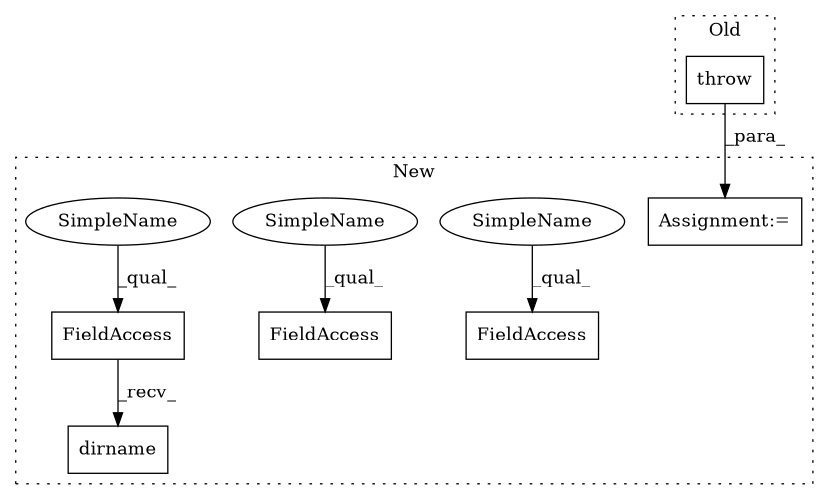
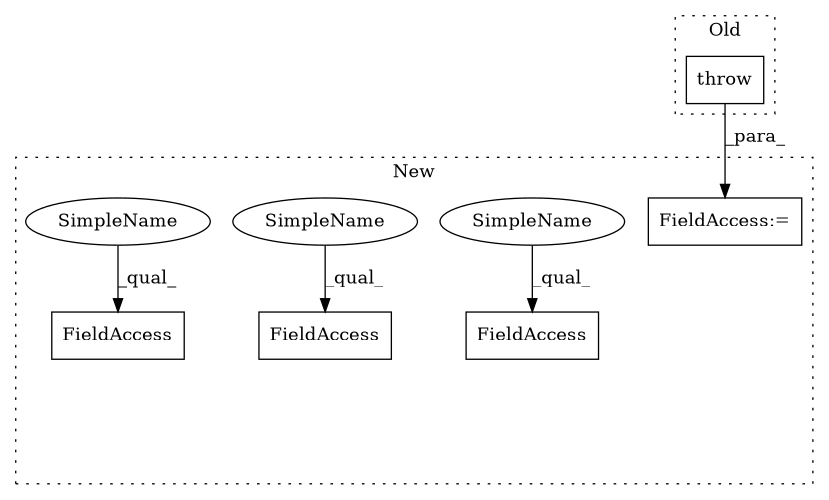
node "Assignment:=": label "Assignment:=" -> "FieldAccess:="
node "dirname": removed
